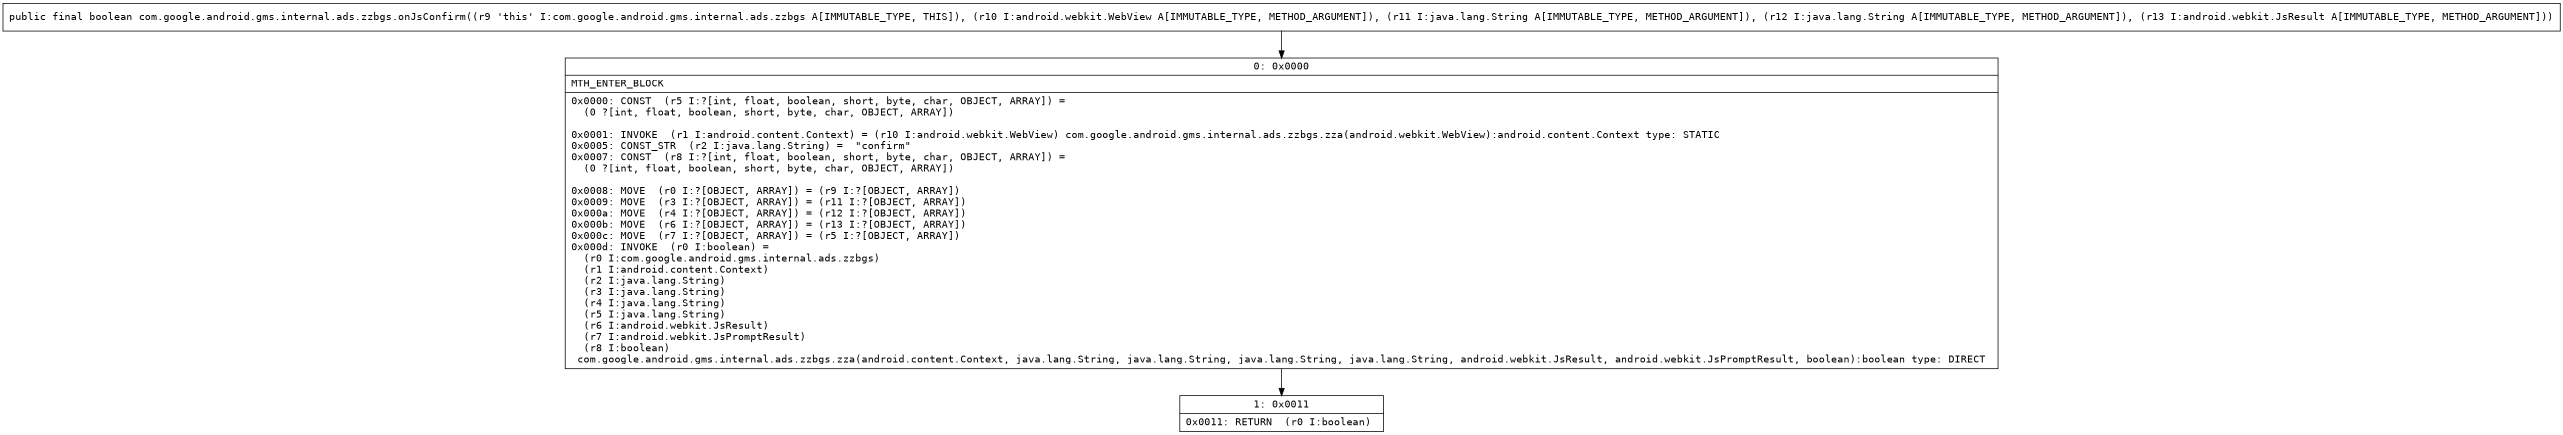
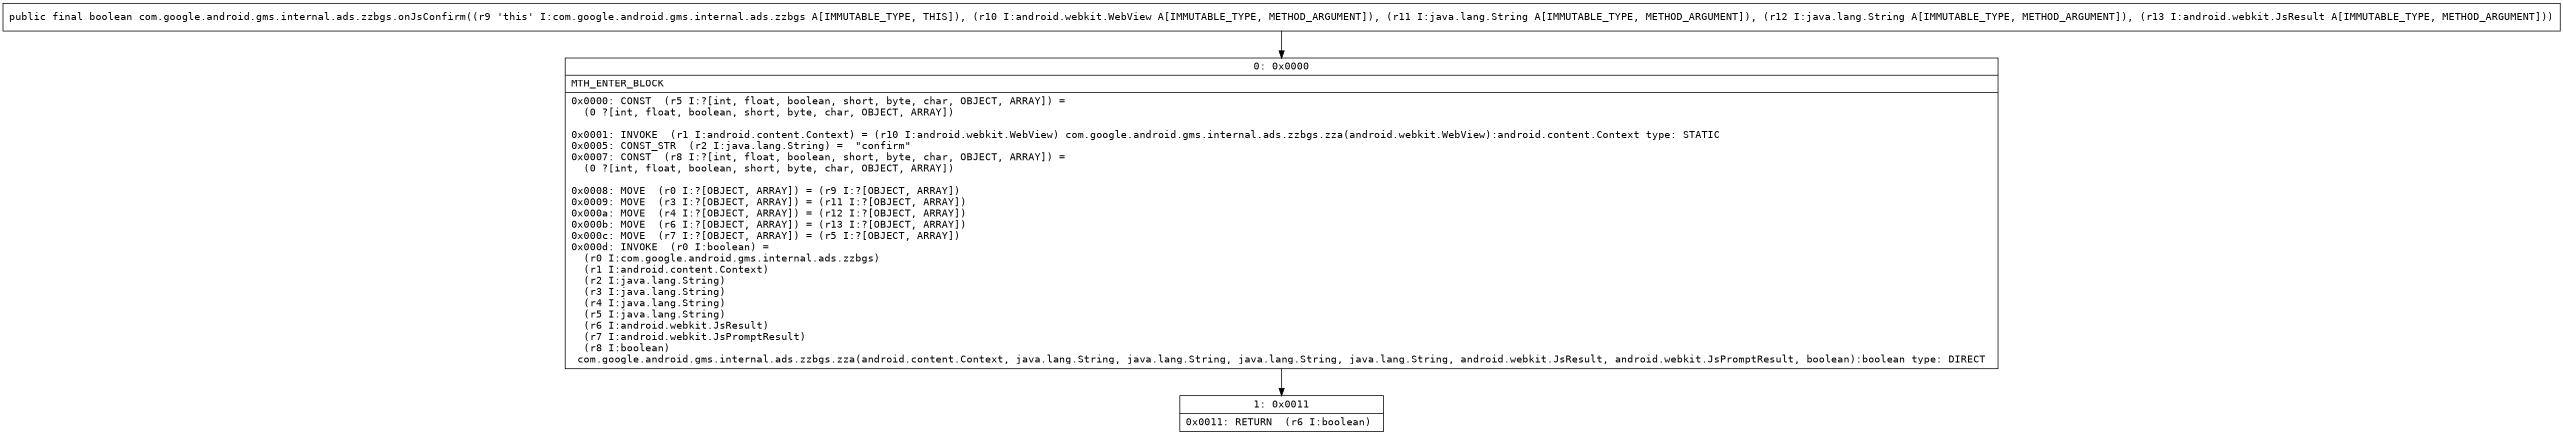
node "1: 0x0011": text "0x0011: RETURN  (r0 I:boolean)" -> "0x0011: RETURN  (r6 I:boolean)"
